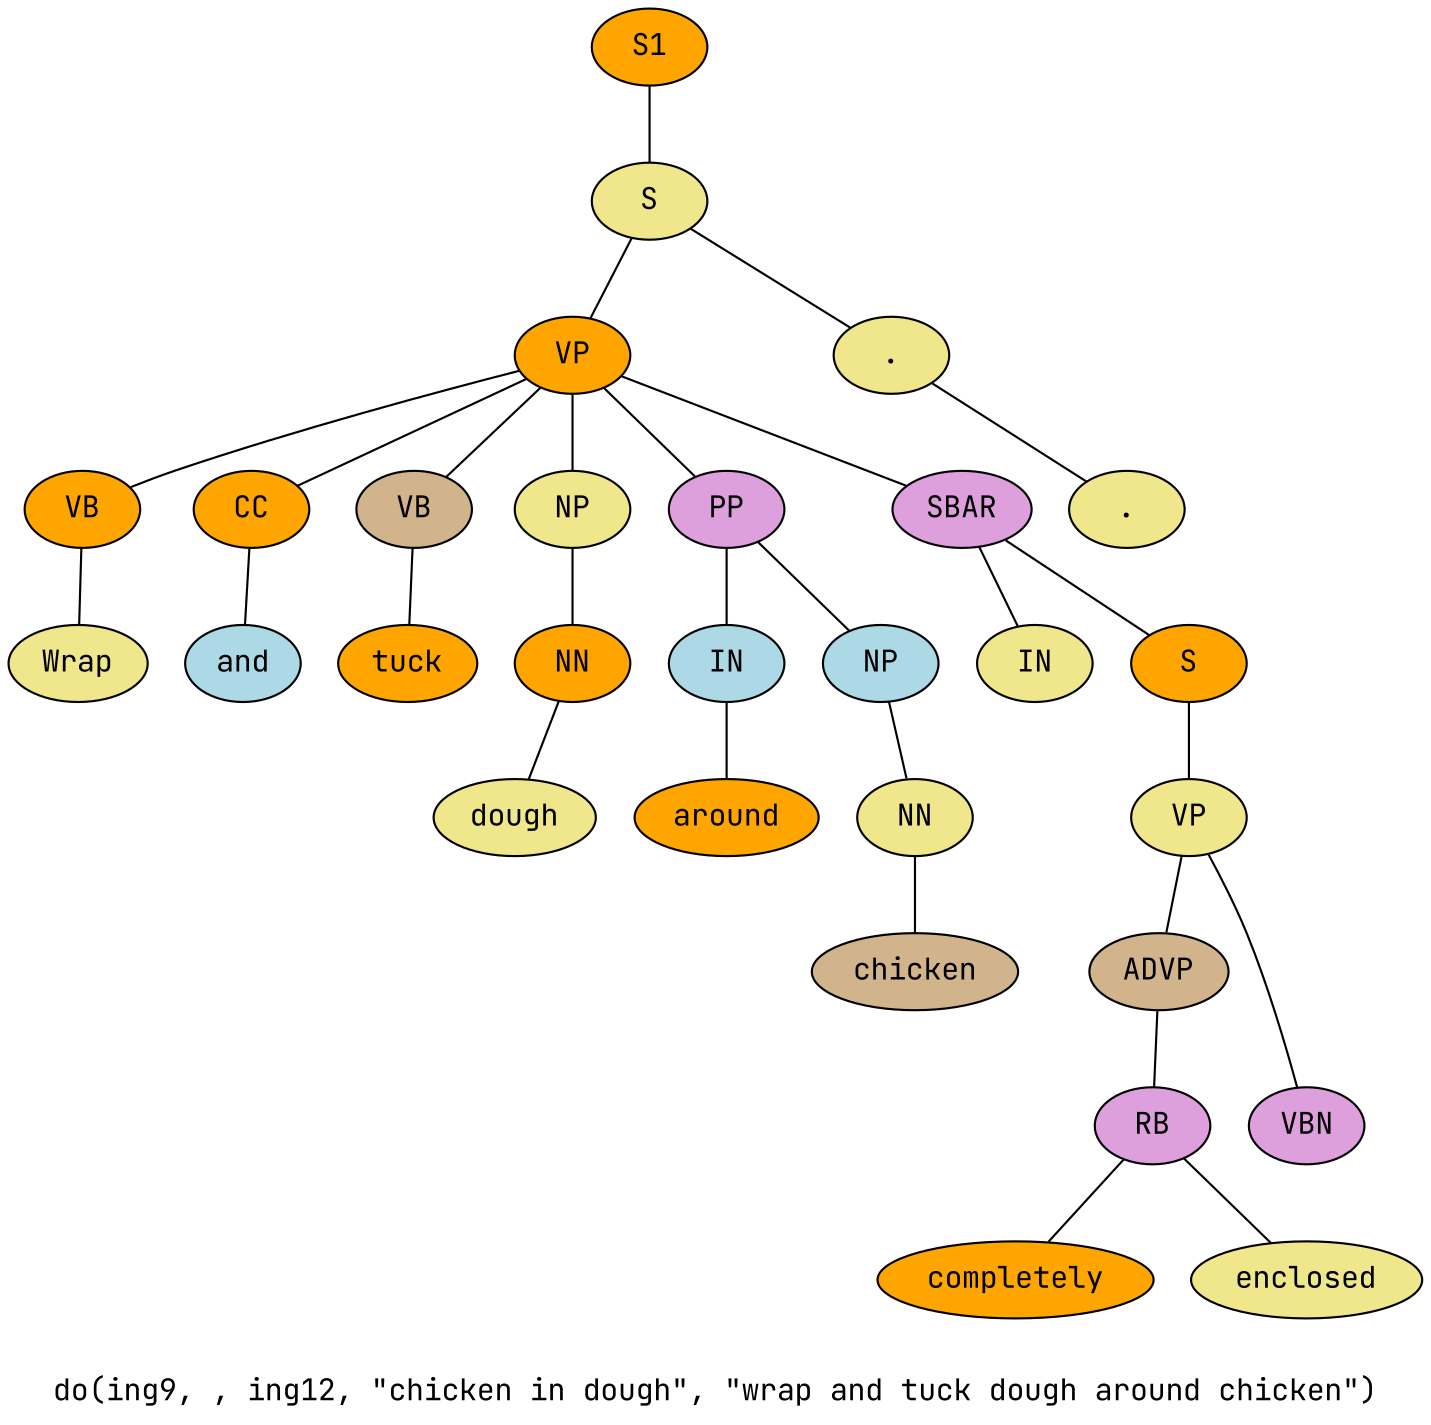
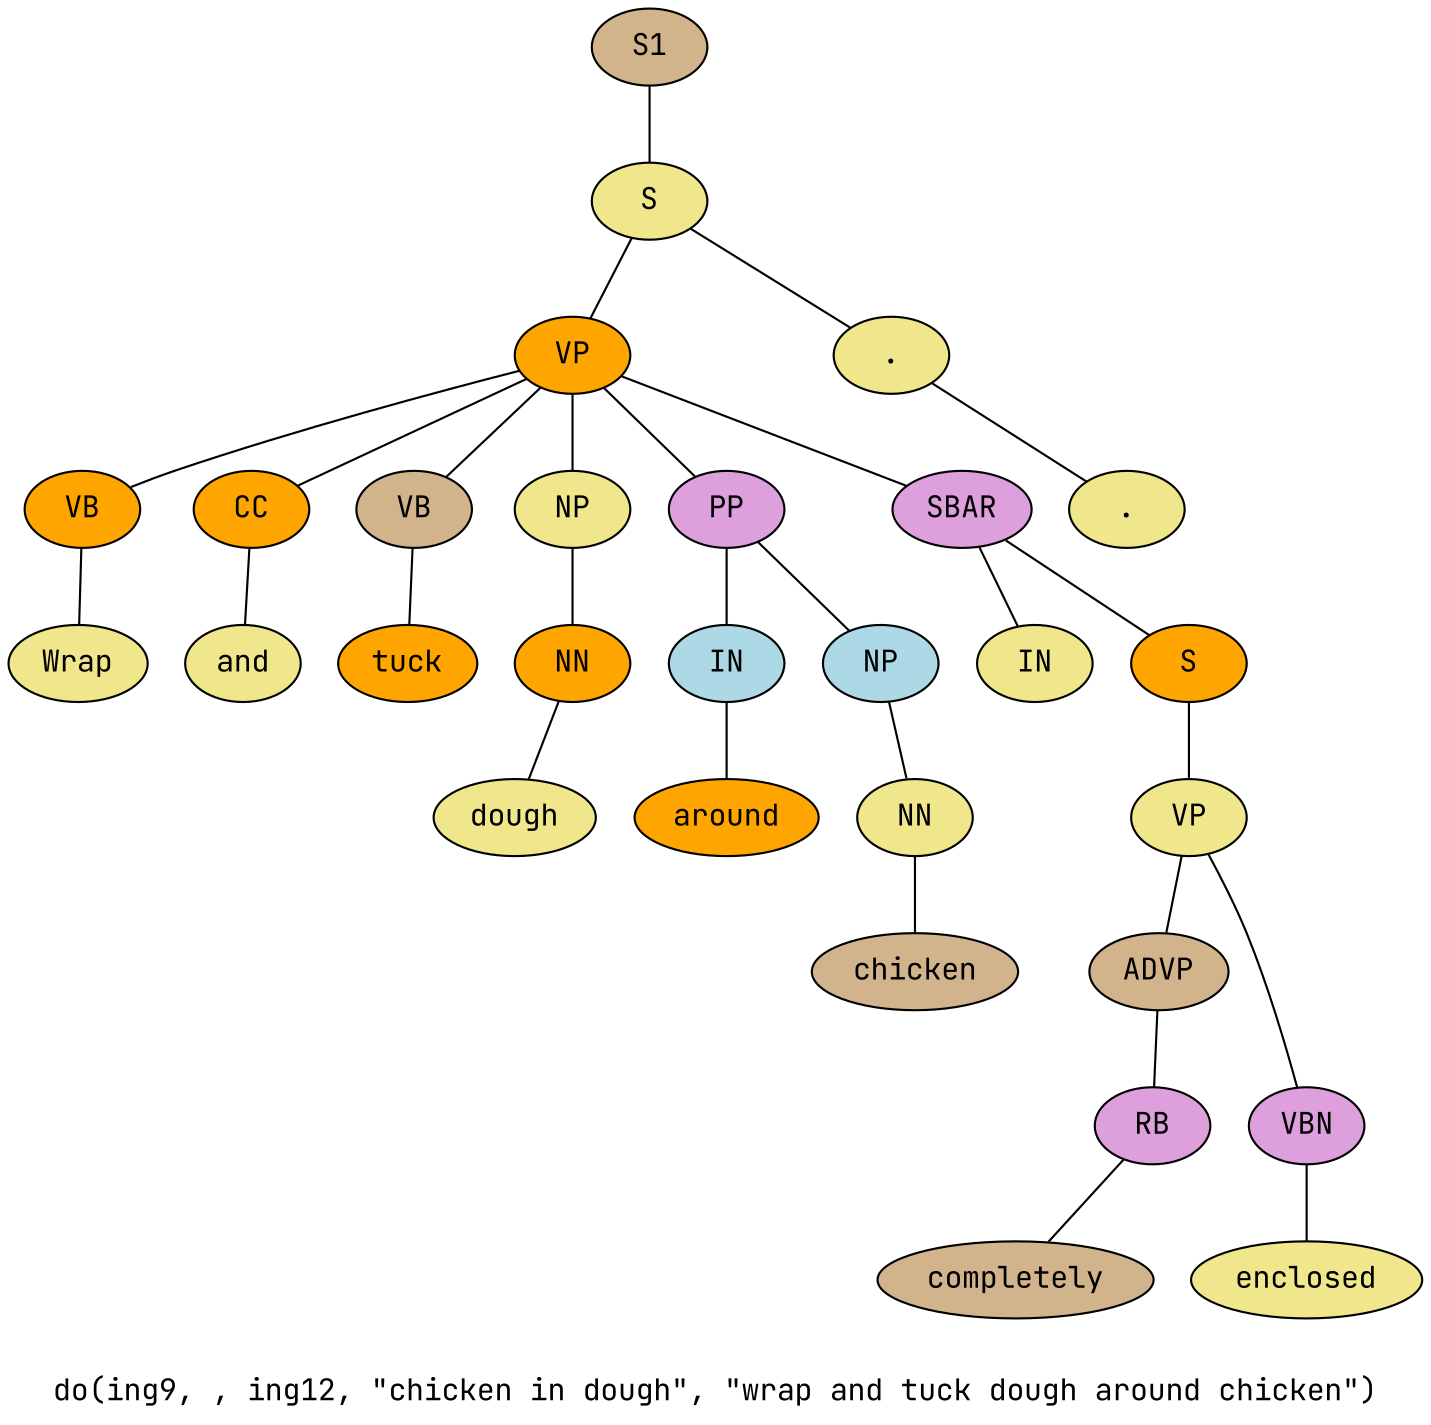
node "S1": fillcolor orange -> tan
node "and": fillcolor lightblue -> khaki
edge "RB" -- "enclosed": now "VBN" -- "enclosed"
node "completely": fillcolor orange -> tan
